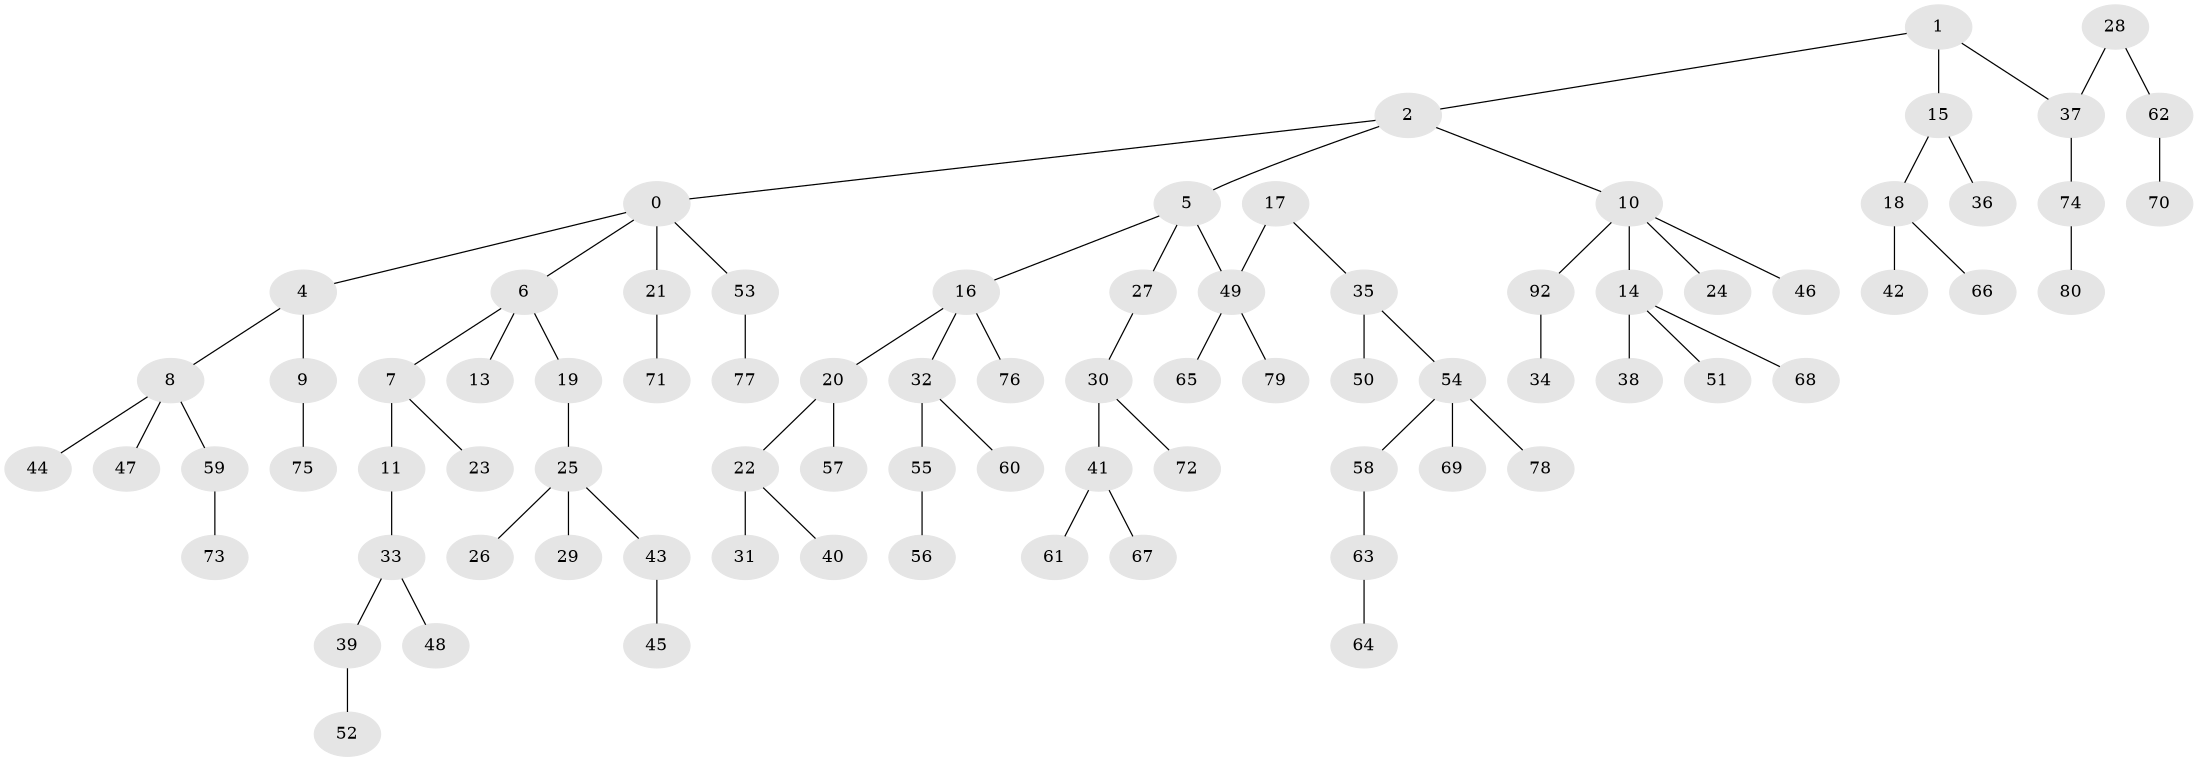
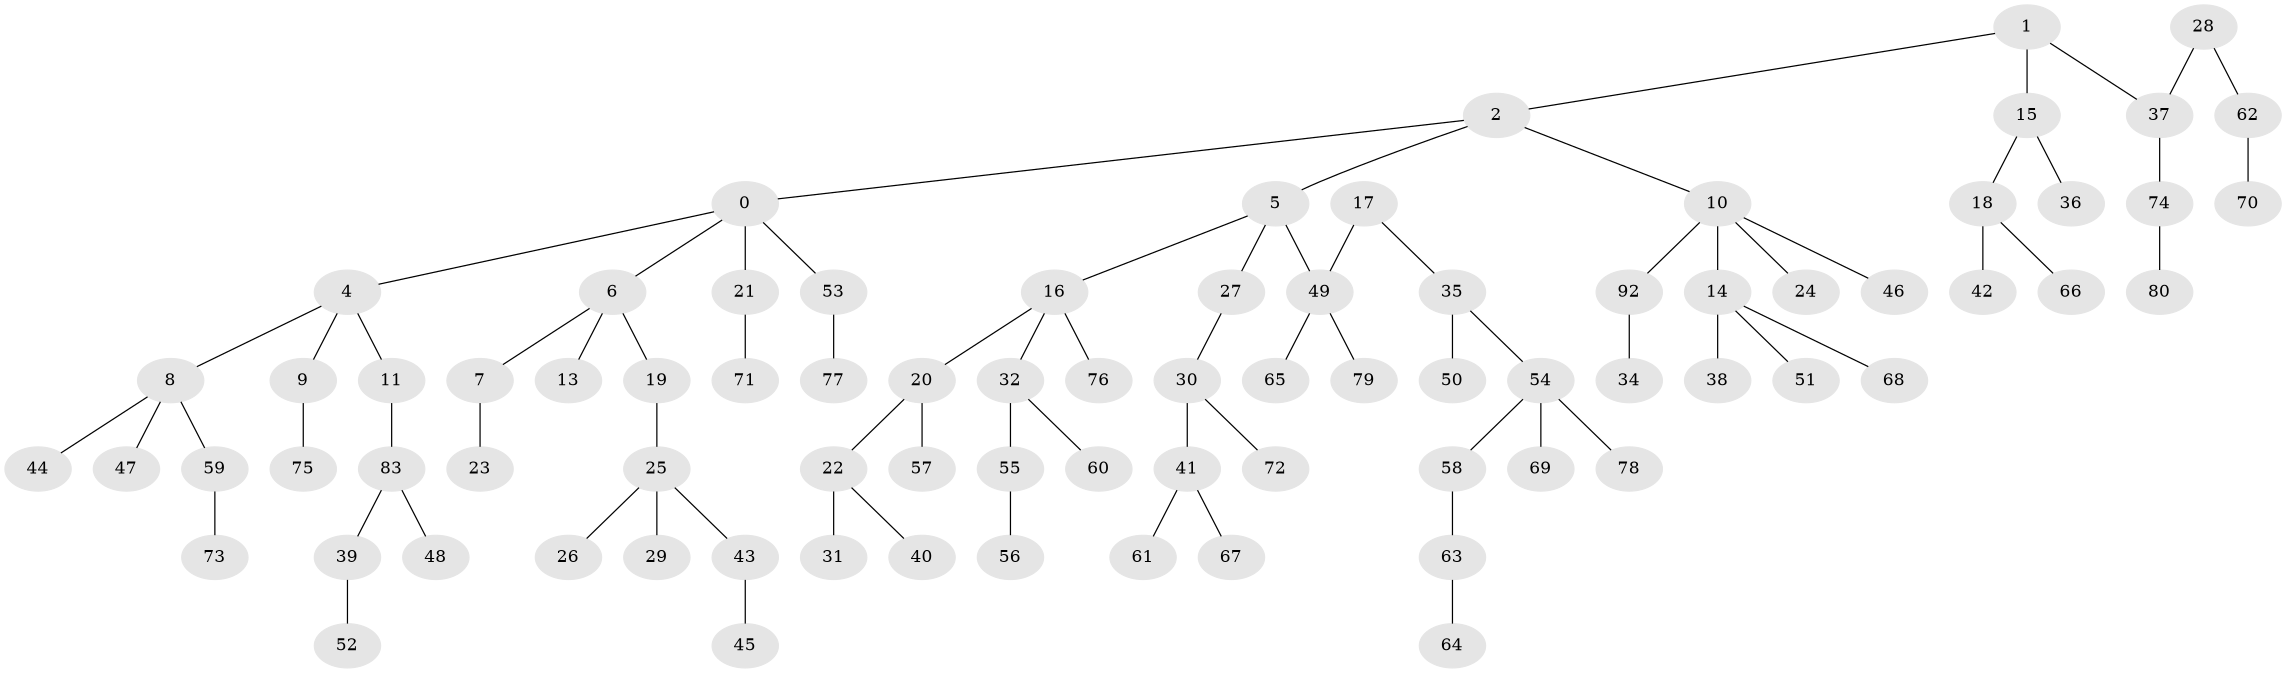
edge "7" -- "11": now "4" -- "11"
node "33": label "33" -> "83"
